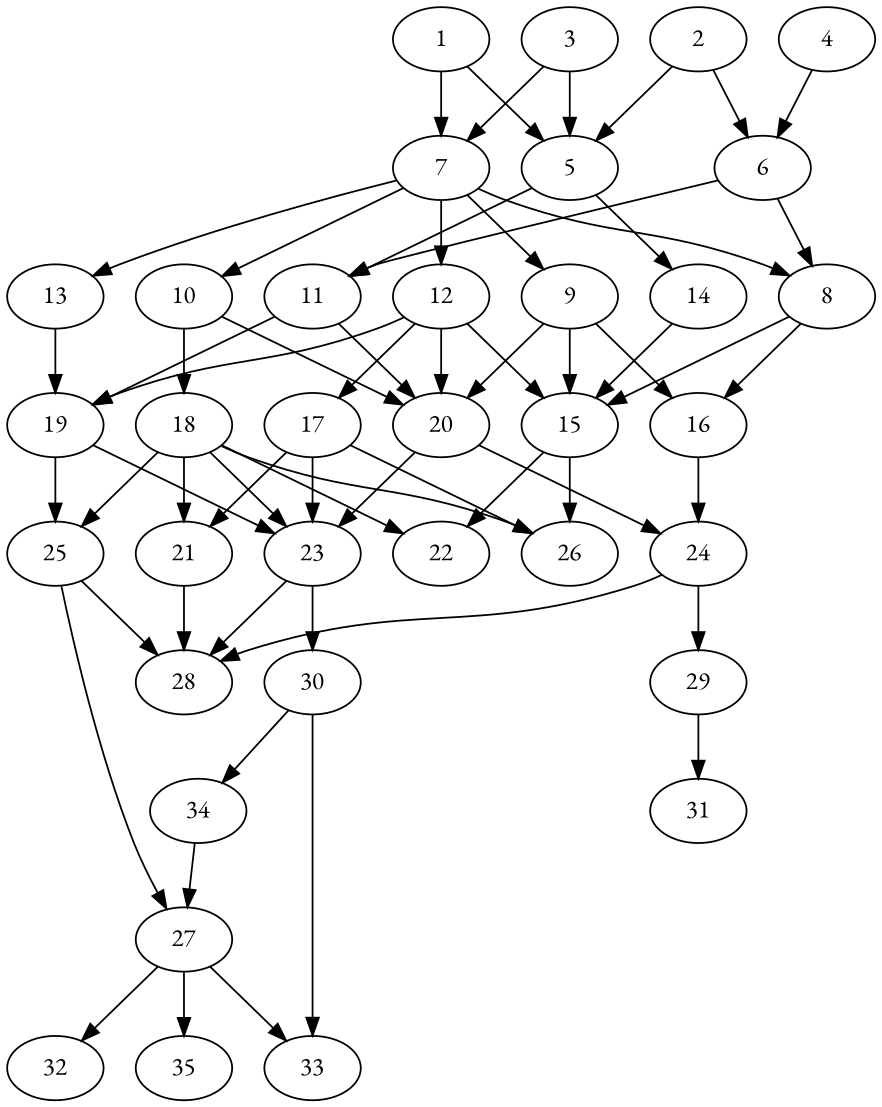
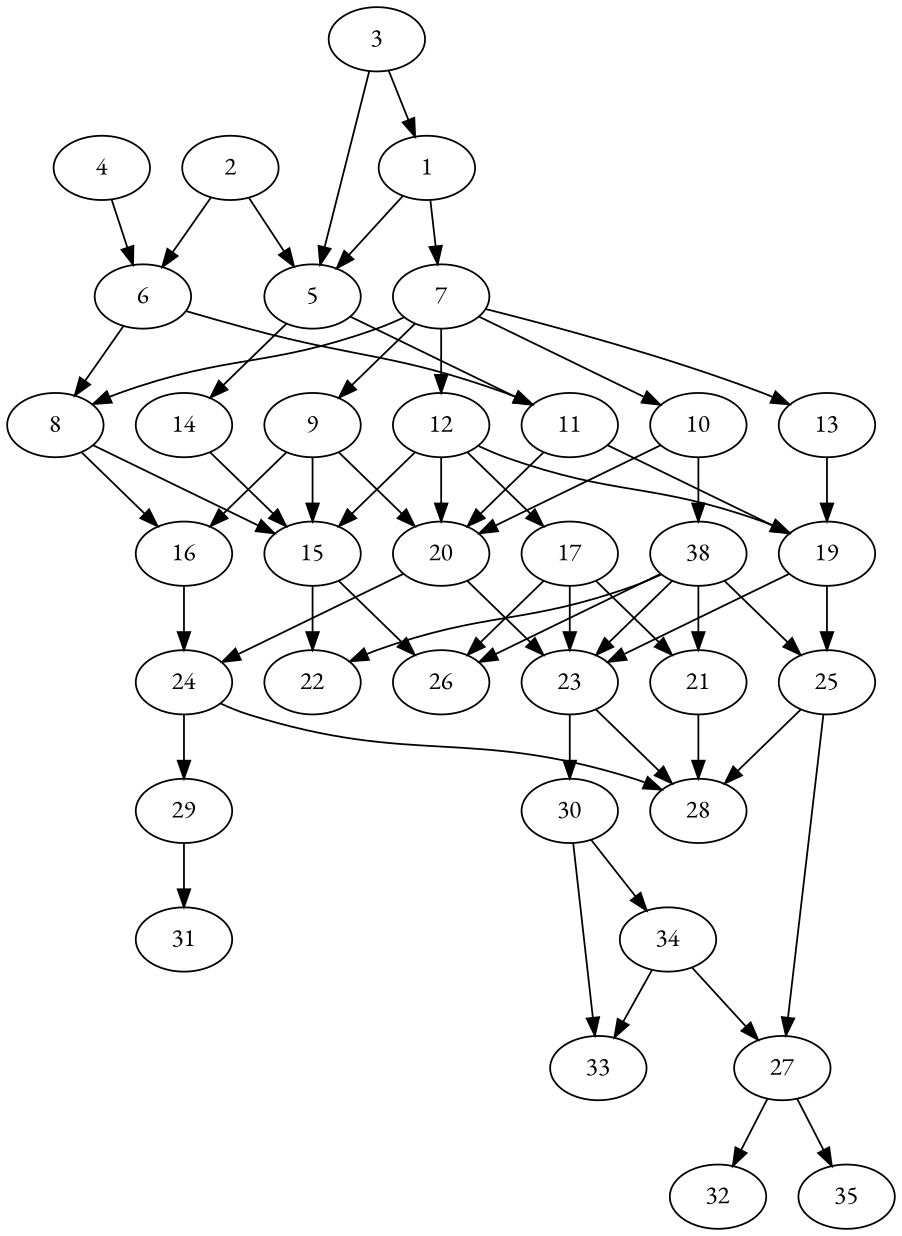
edge "3" -> "7": now "3" -> "1"
node "18": label "18" -> "38"
edge "27" -> "33": now "34" -> "33"
